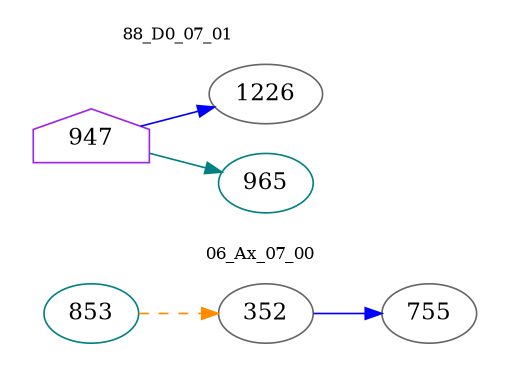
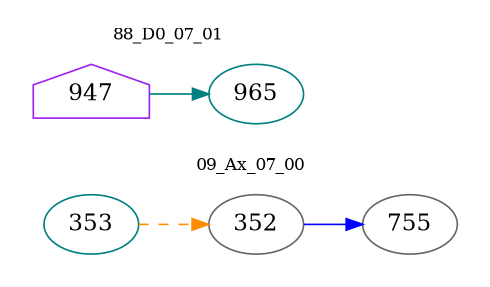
node "1226": removed
cluster "06_Ax_07_00": label "06_Ax_07_00" -> "09_Ax_07_00"
node "853": label "853" -> "353"
